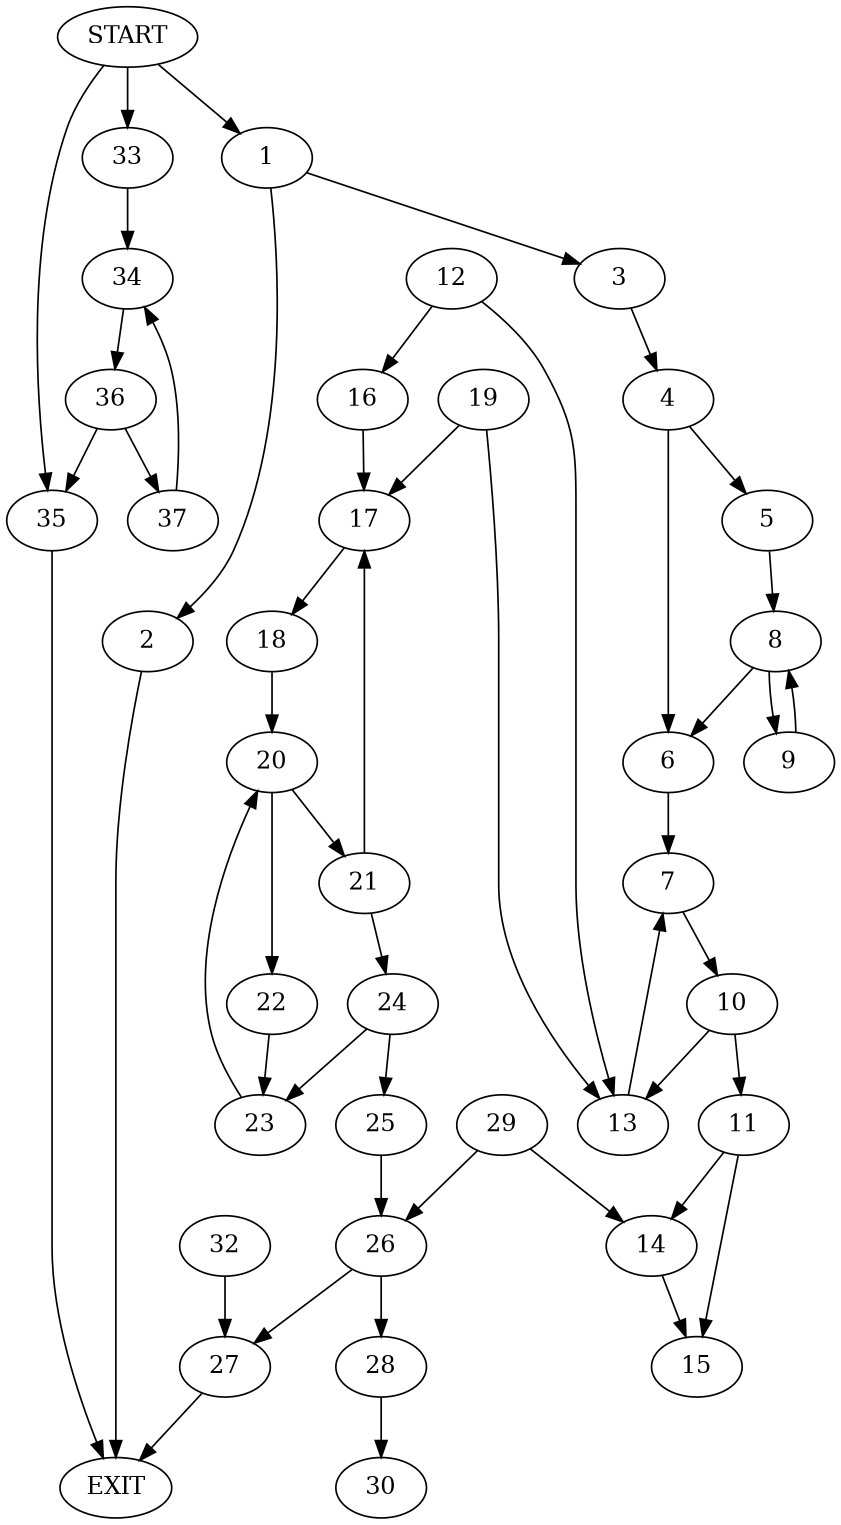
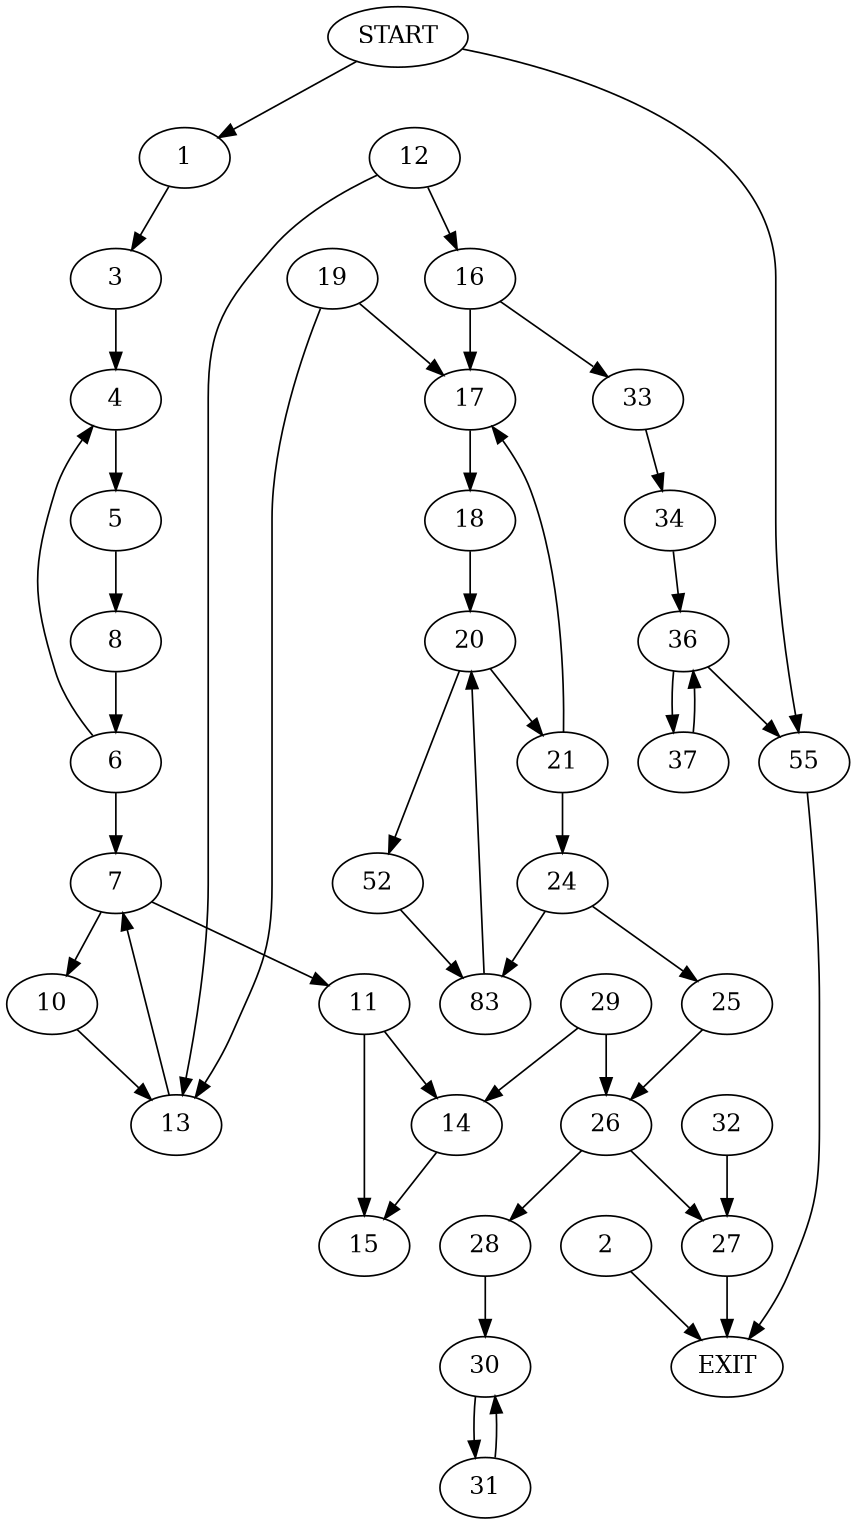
edge "START" -> "33": now "16" -> "33"
edge "37" -> "34": now "37" -> "36"
edge "1" -> "2": removed
node "35": label "35" -> "55"
edge "4" -> "6": reversed
node "9": removed
node "22": label "22" -> "52"
edge "10" -> "11": now "7" -> "11"
node "23": label "23" -> "83"
node "31": added
